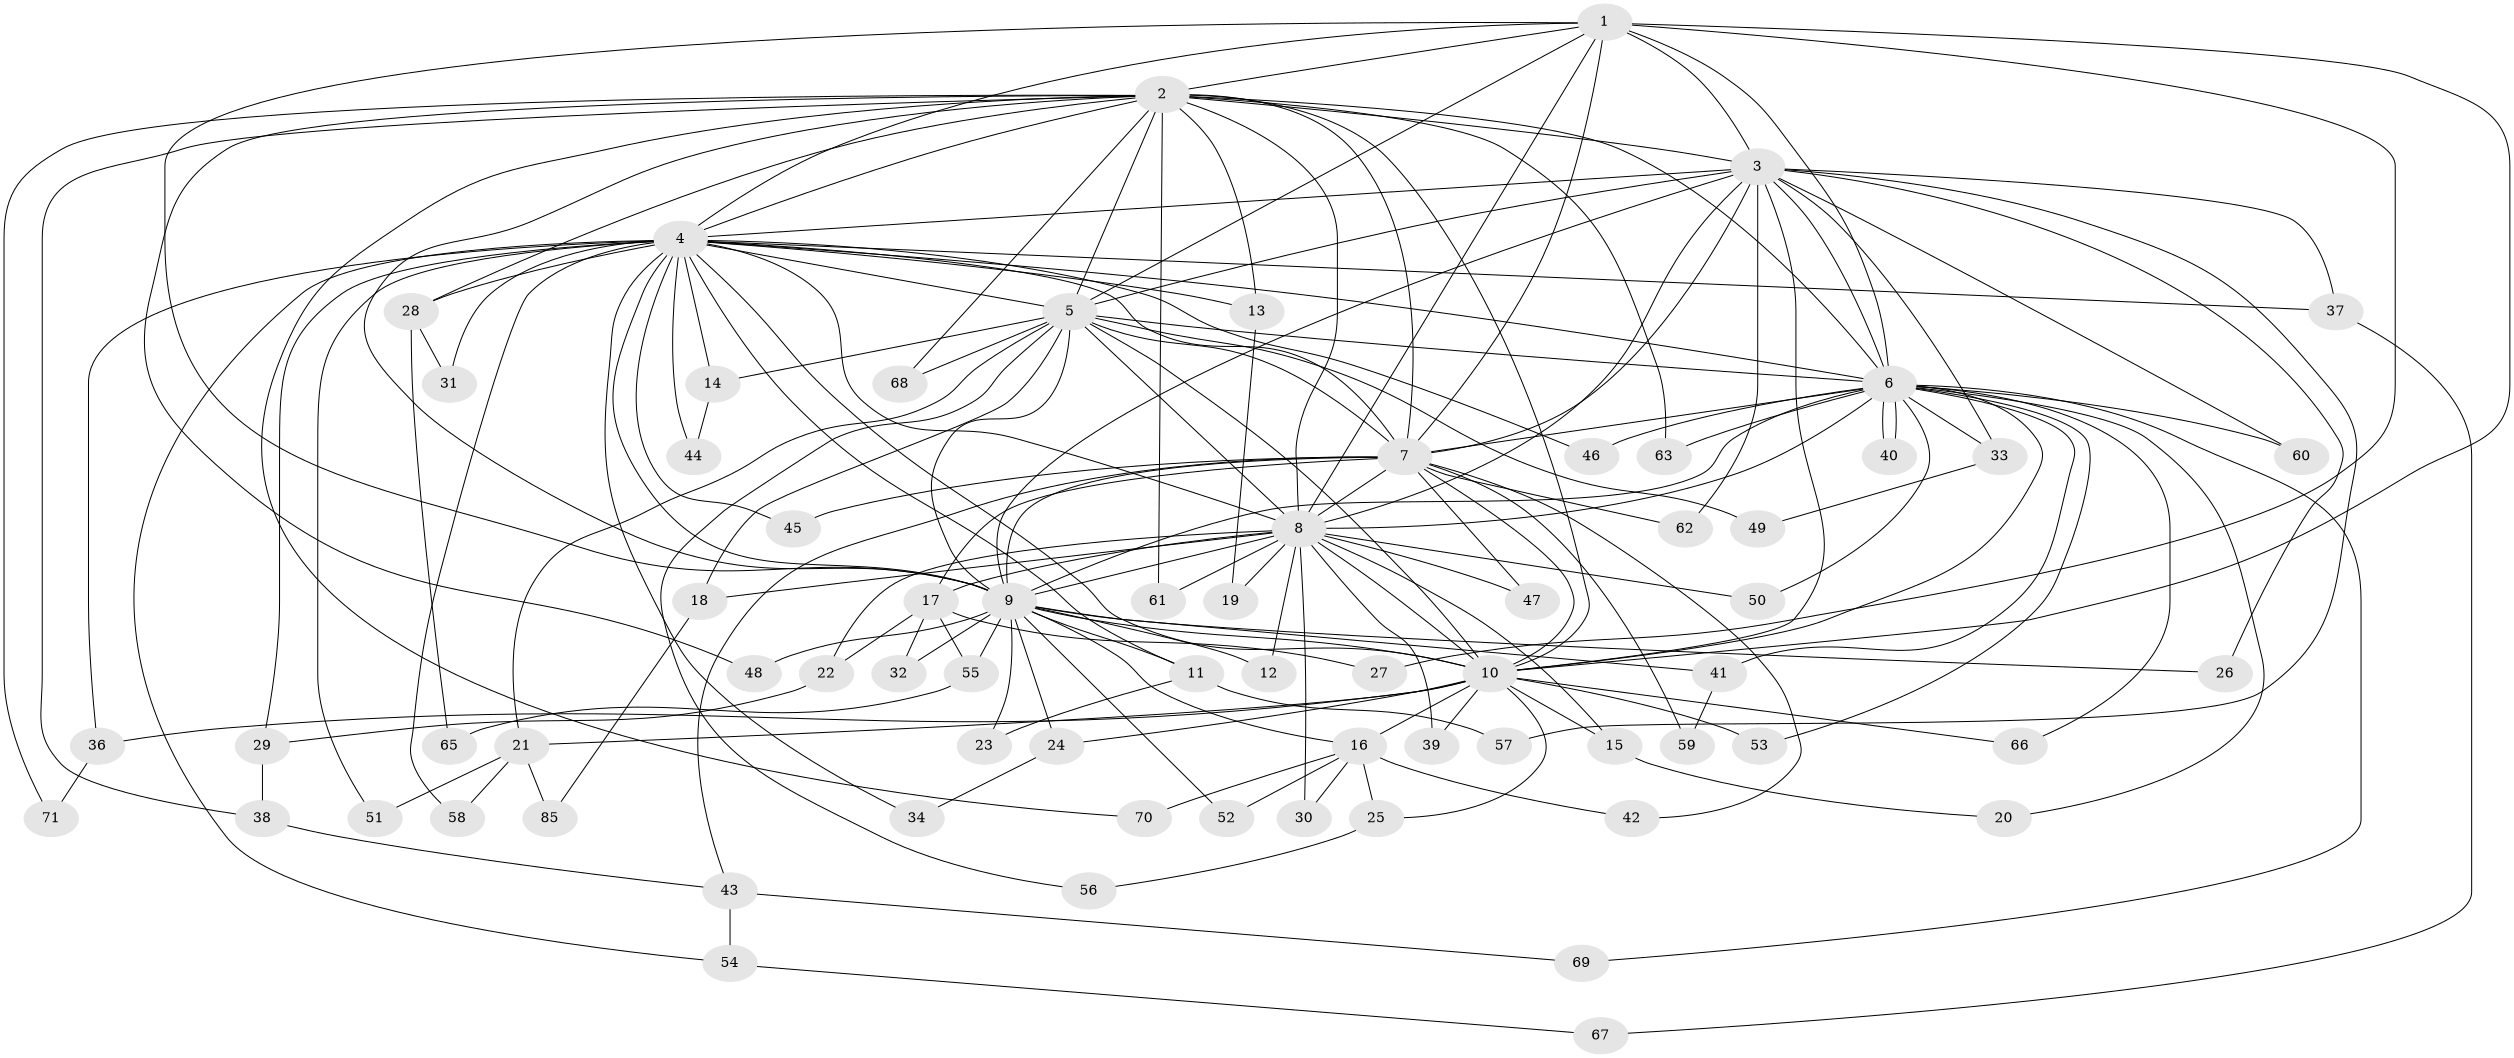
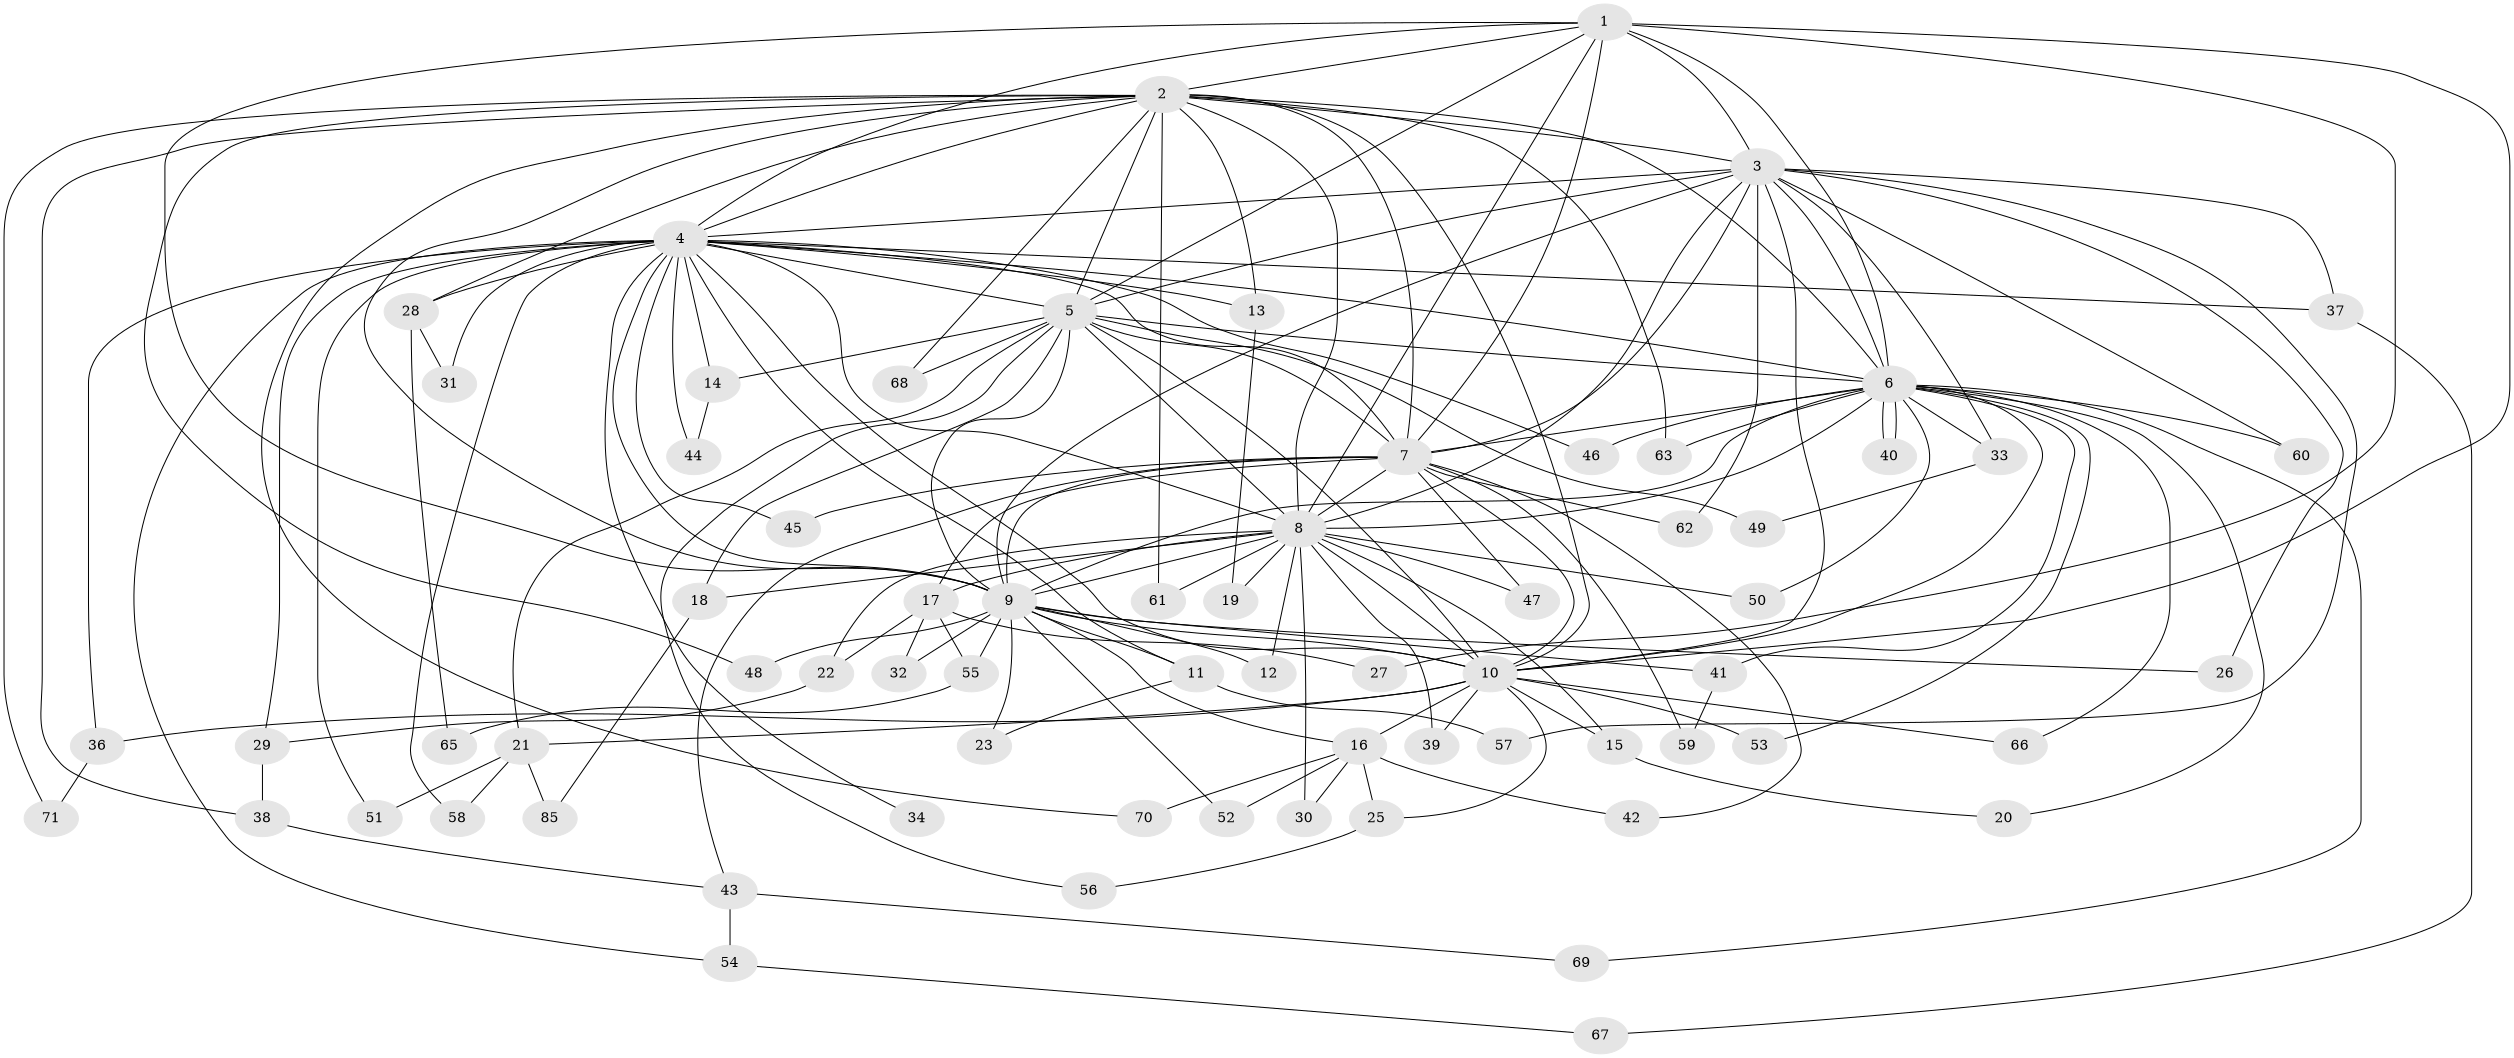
node "24": removed
